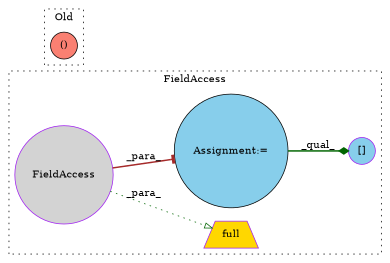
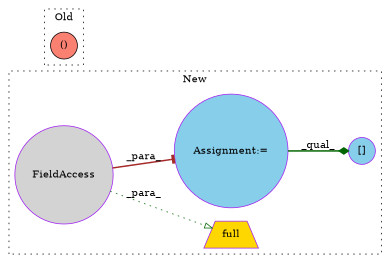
cluster "FieldAccess": label "FieldAccess" -> "New"
node "Assignment:=": color black -> purple
